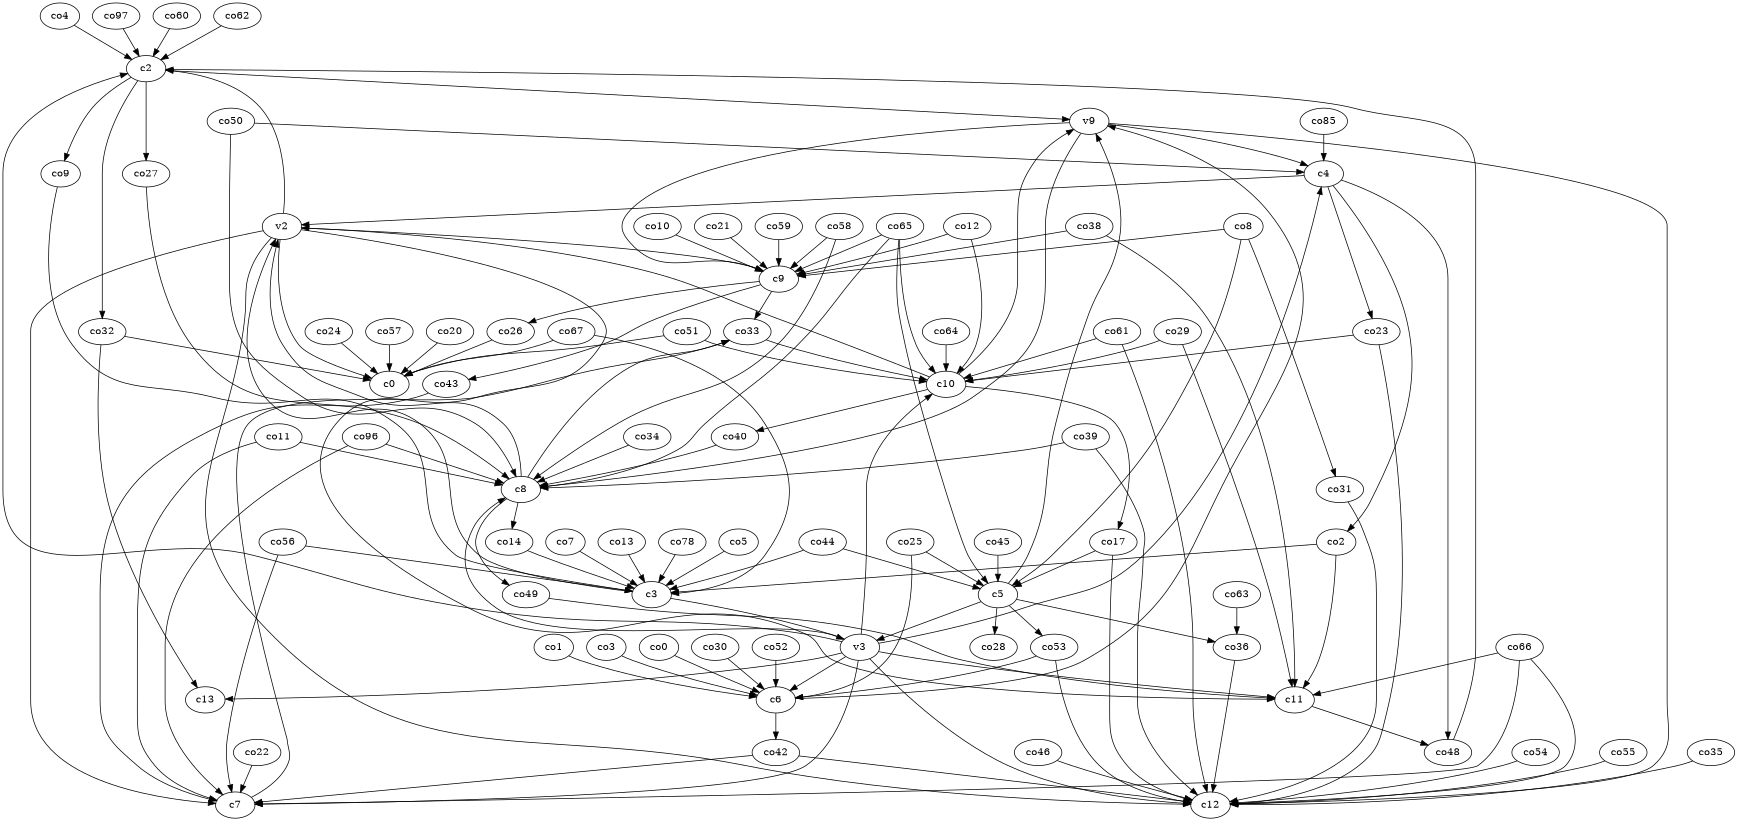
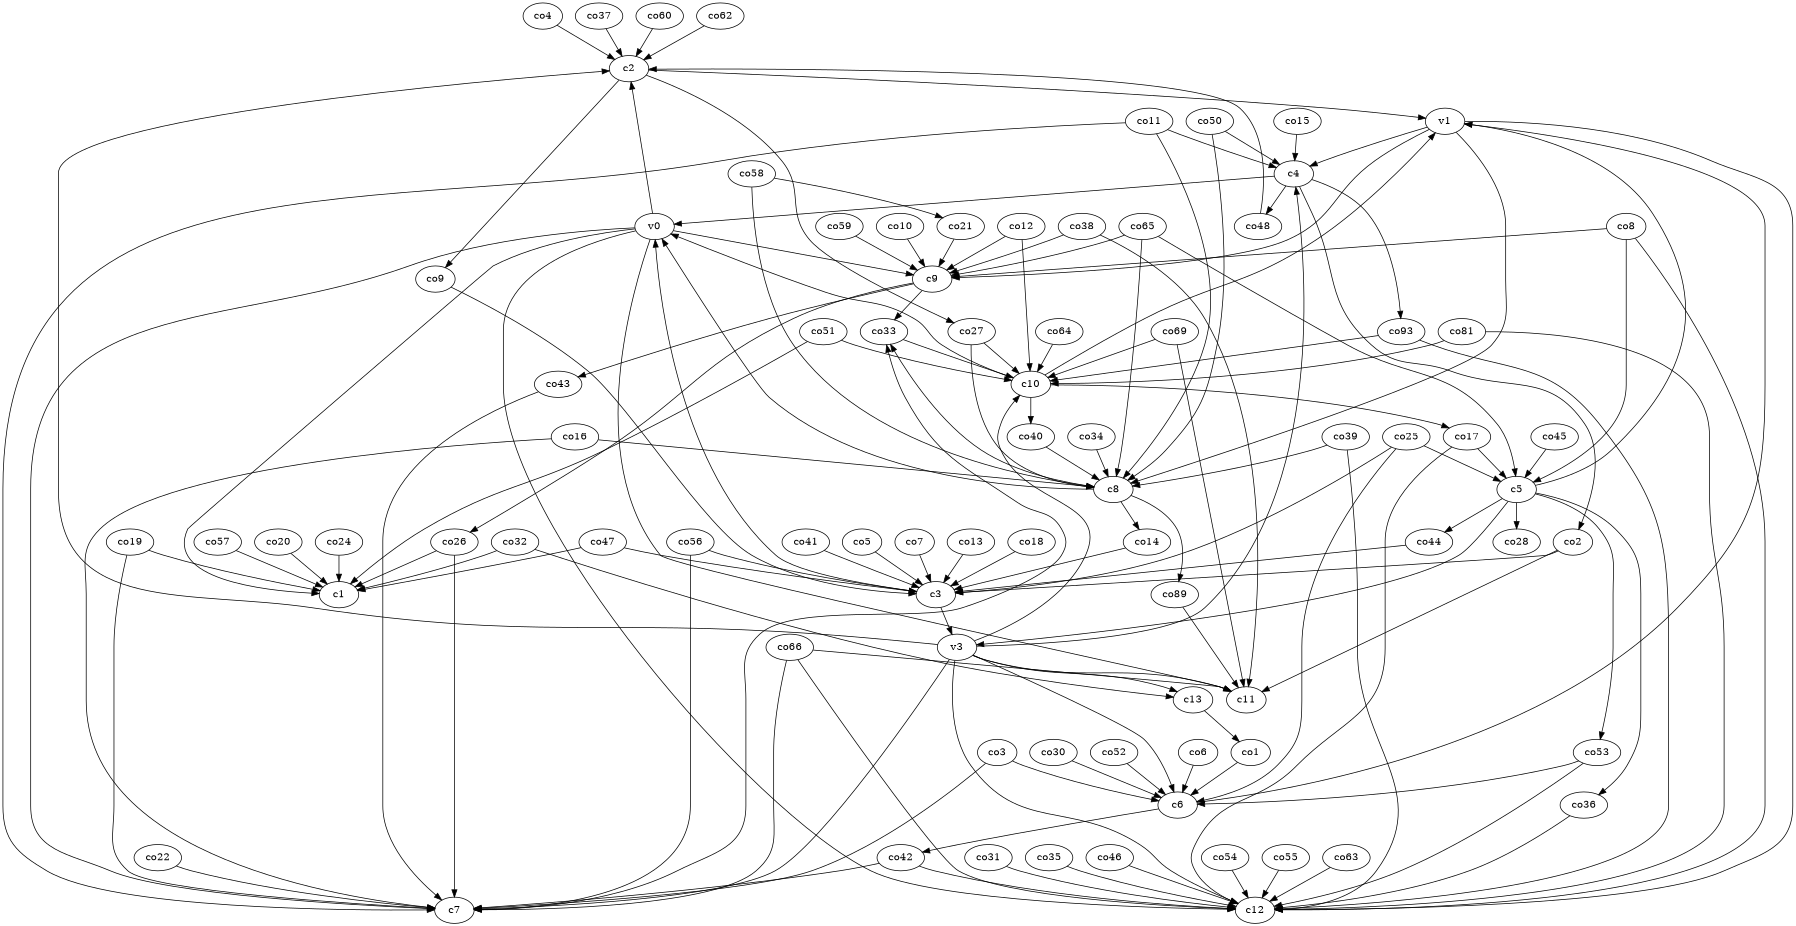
node "co97": label "co97" -> "co37"
node "v9": label "v9" -> "v1"
node "co85": label "co85" -> "co15"
edge "co11" -> "c4": added
edge "c2" -> "co32": removed
node "v2": label "v2" -> "v0"
edge "co58" -> "c9": now "co58" -> "co21"
edge "co65" -> "c10": now "co27" -> "c10"
node "co67": label "co67" -> "co47"
node "co61": label "co61" -> "co81"
node "co29": label "co29" -> "co69"
node "co23": label "co23" -> "co93"
edge "co8" -> "co31": now "co8" -> "c12"
node "c0": label "c0" -> "c1"
node "co96": label "co96" -> "co16"
node "co19": added
node "co78": label "co78" -> "co18"
node "co41": added
edge "co25" -> "c3": added
edge "co44" -> "c5": reversed
node "co49": label "co49" -> "co89"
edge "co63" -> "co36": now "co63" -> "c12"
edge "v3" -> "c8": removed
node "co0": label "co0" -> "co6"
edge "co26" -> "c7": added
edge "c13" -> "co1": added
edge "c11" -> "co48": removed
edge "co3" -> "c7": added
